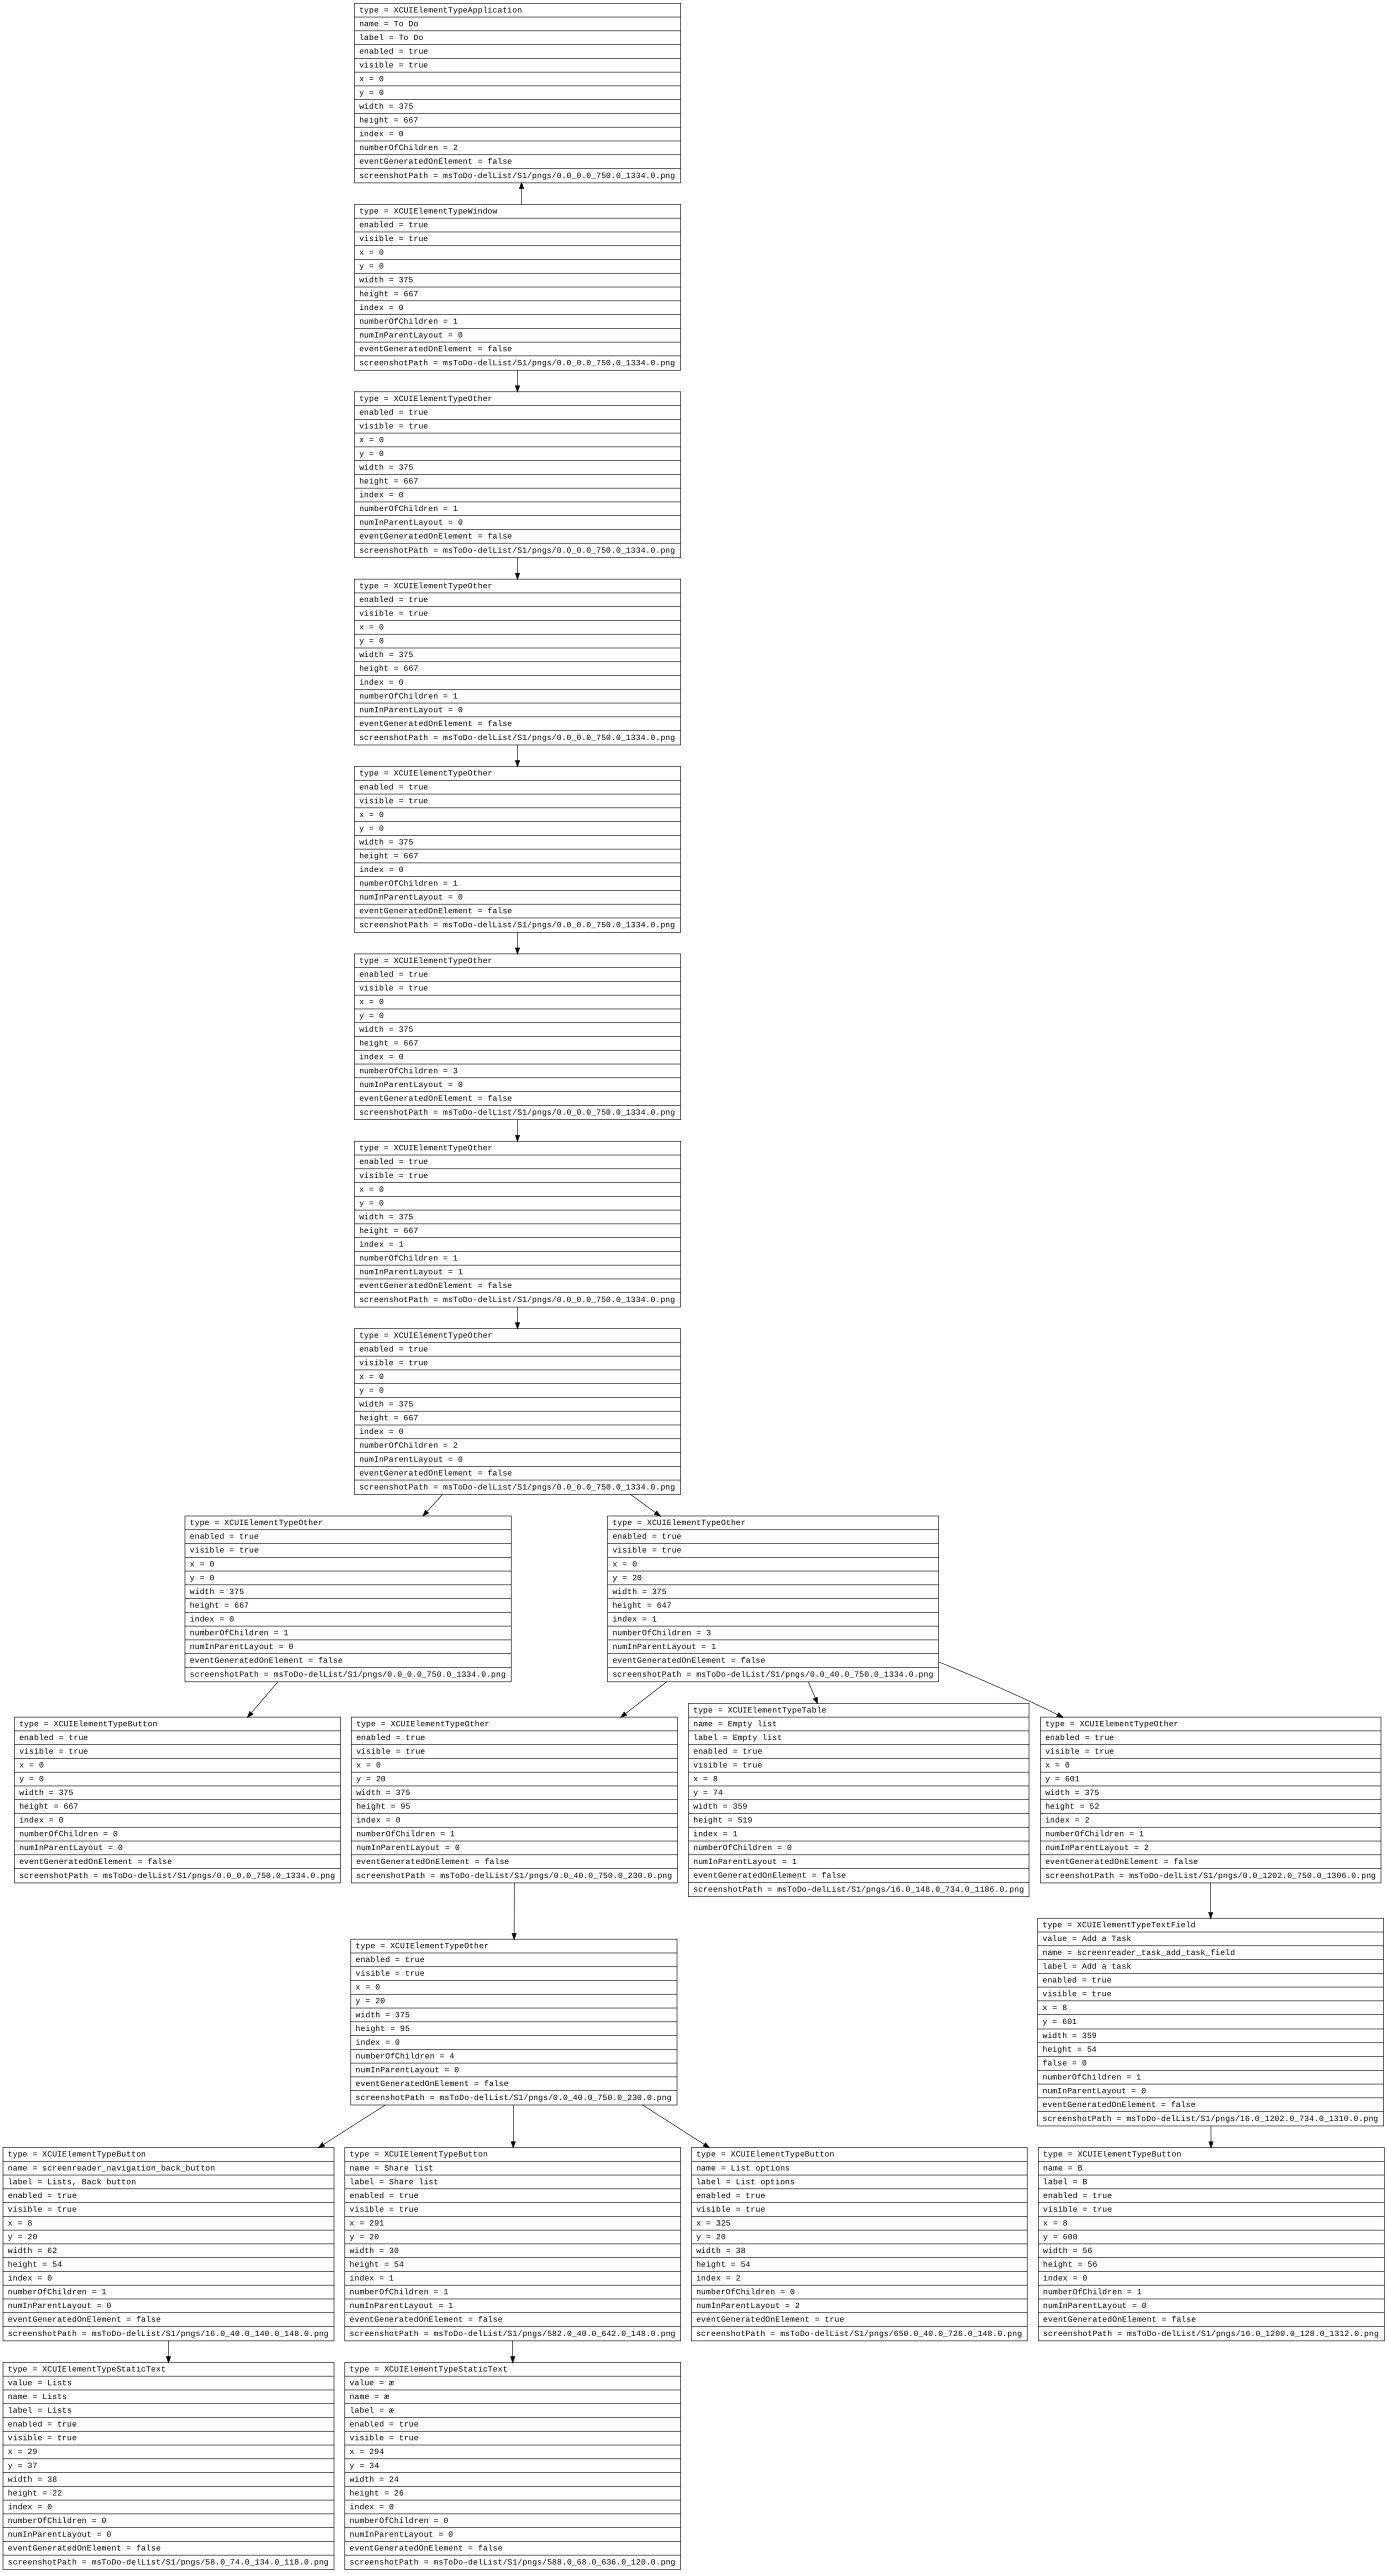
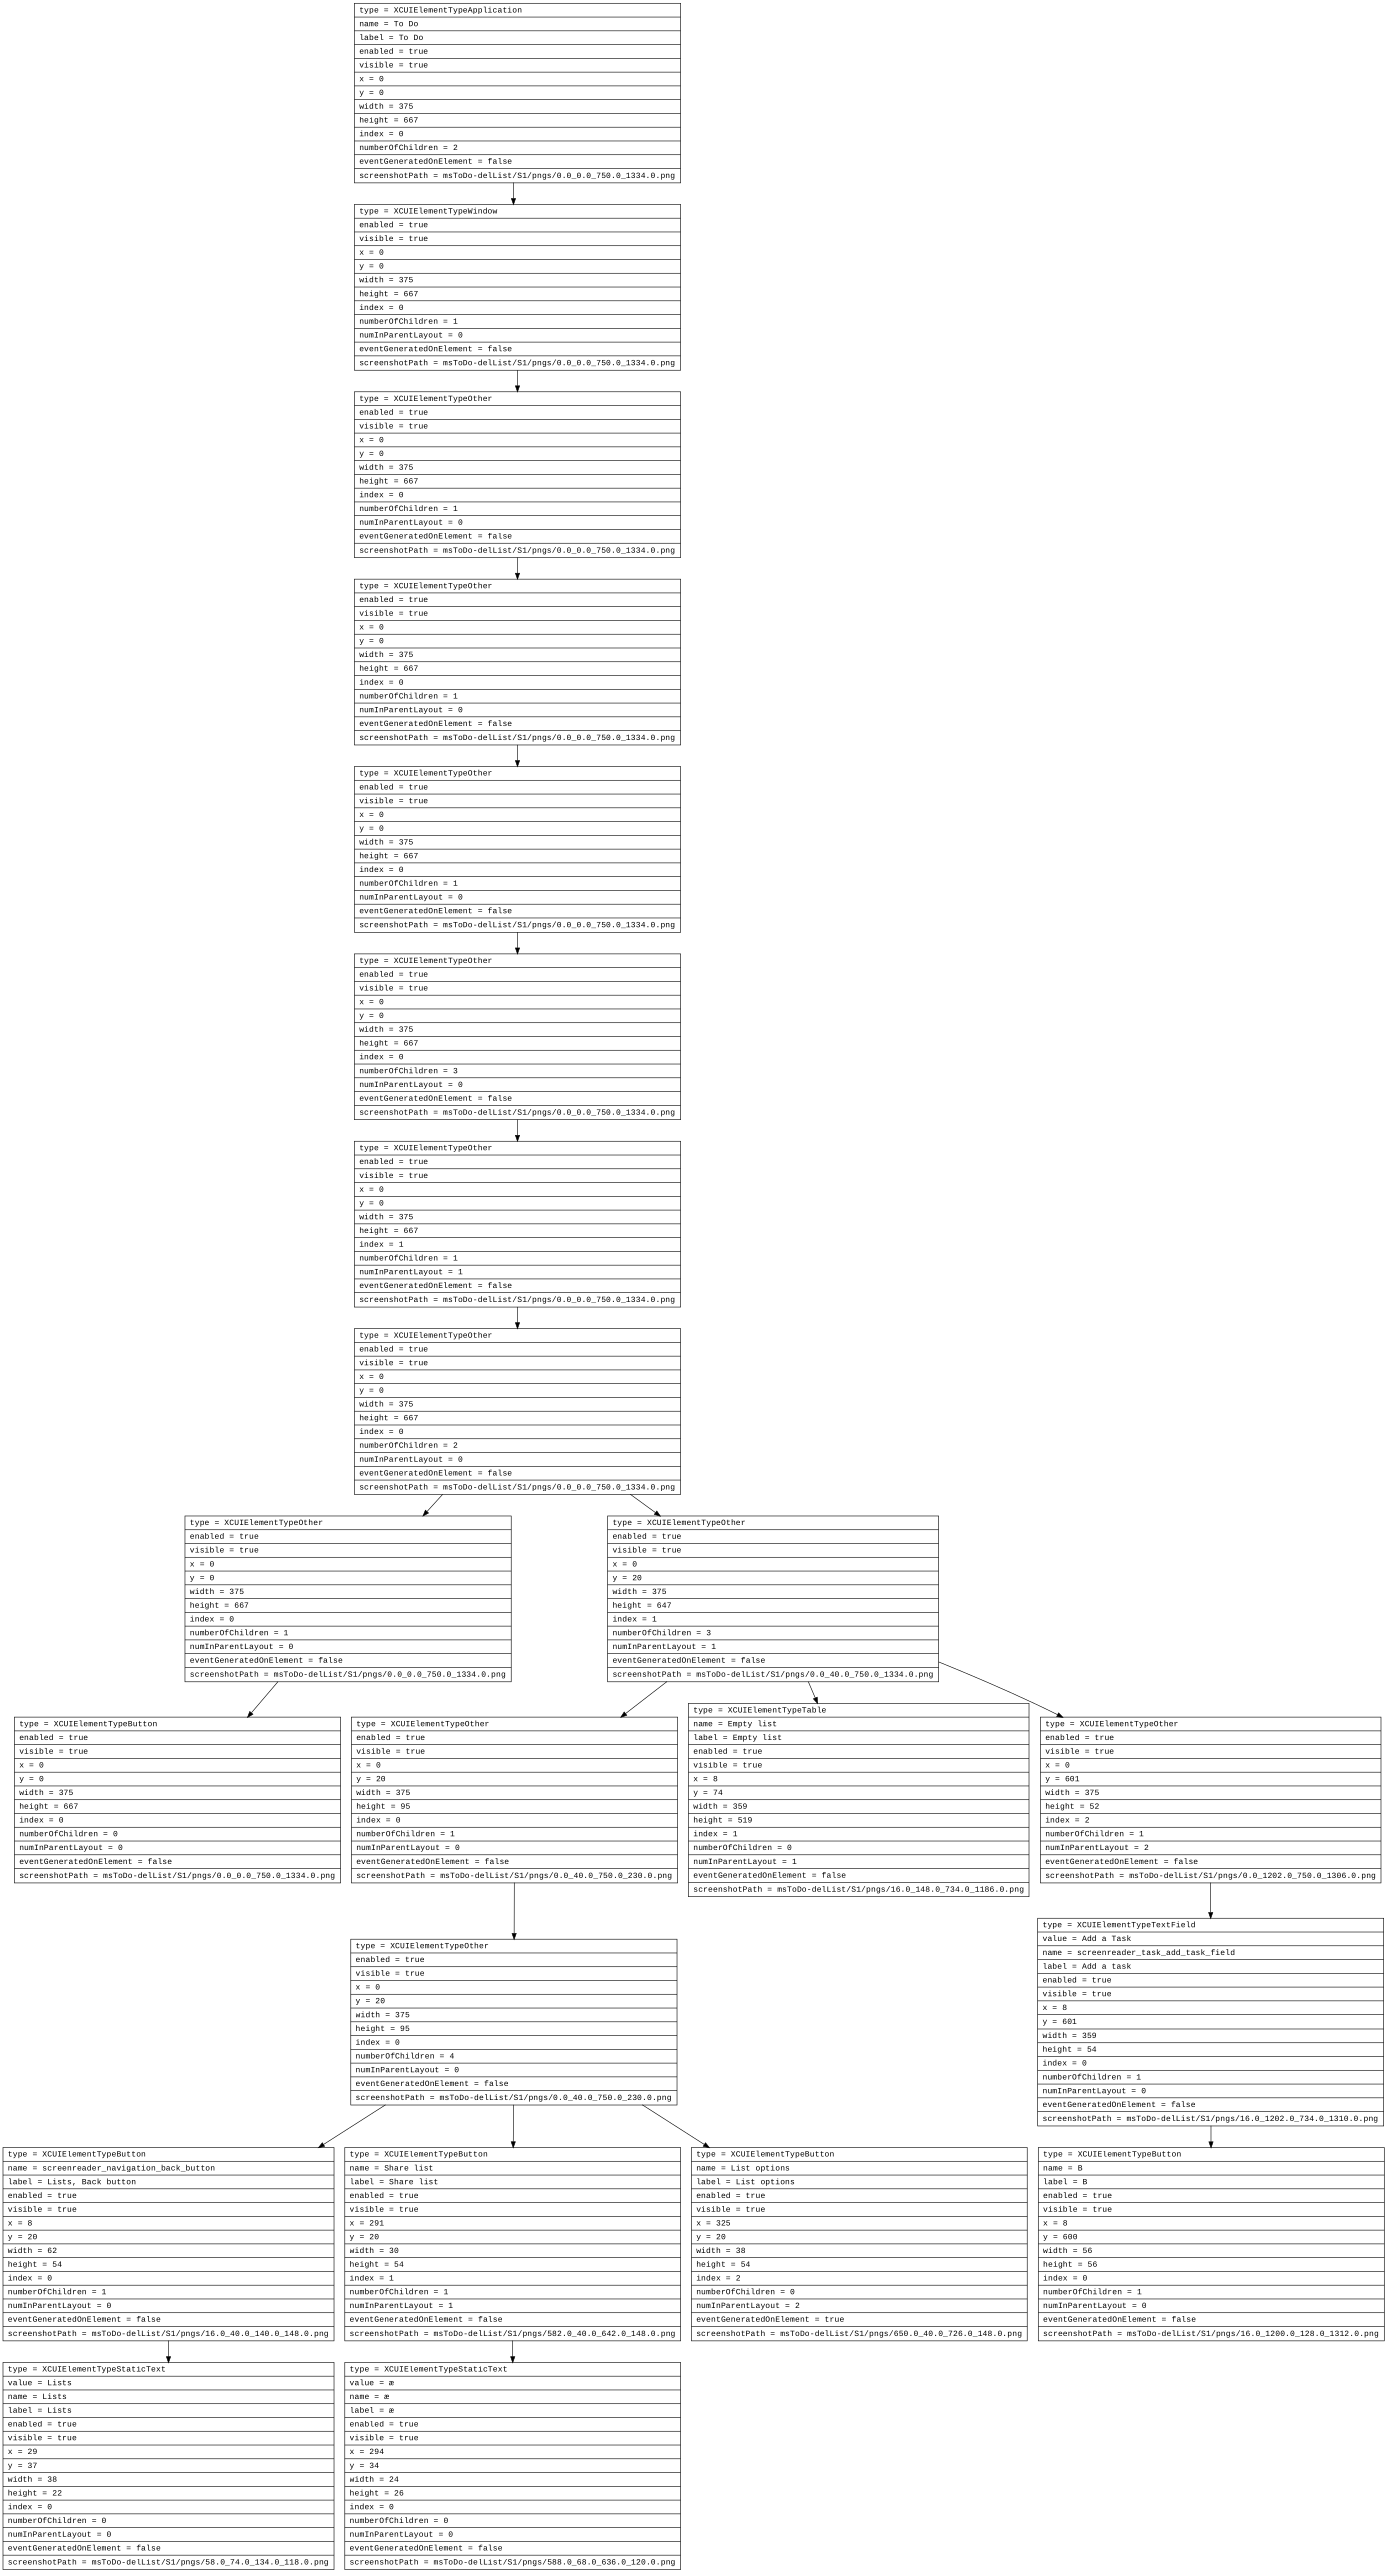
edge "type = XCUIElementTypeWindow" -> "type = XCUIElementTypeApplication": reversed
node "type = XCUIElementTypeTextField": text "false = 0" -> "index = 0"
